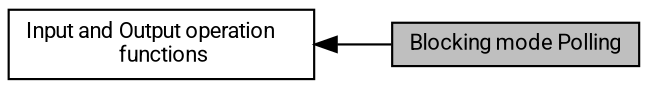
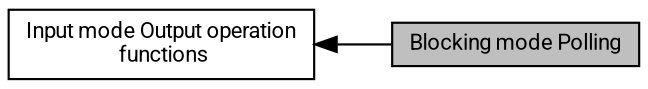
node "Input and Output operation functions": label "Input and Output operation functions" -> "Input mode Output operation functions"
